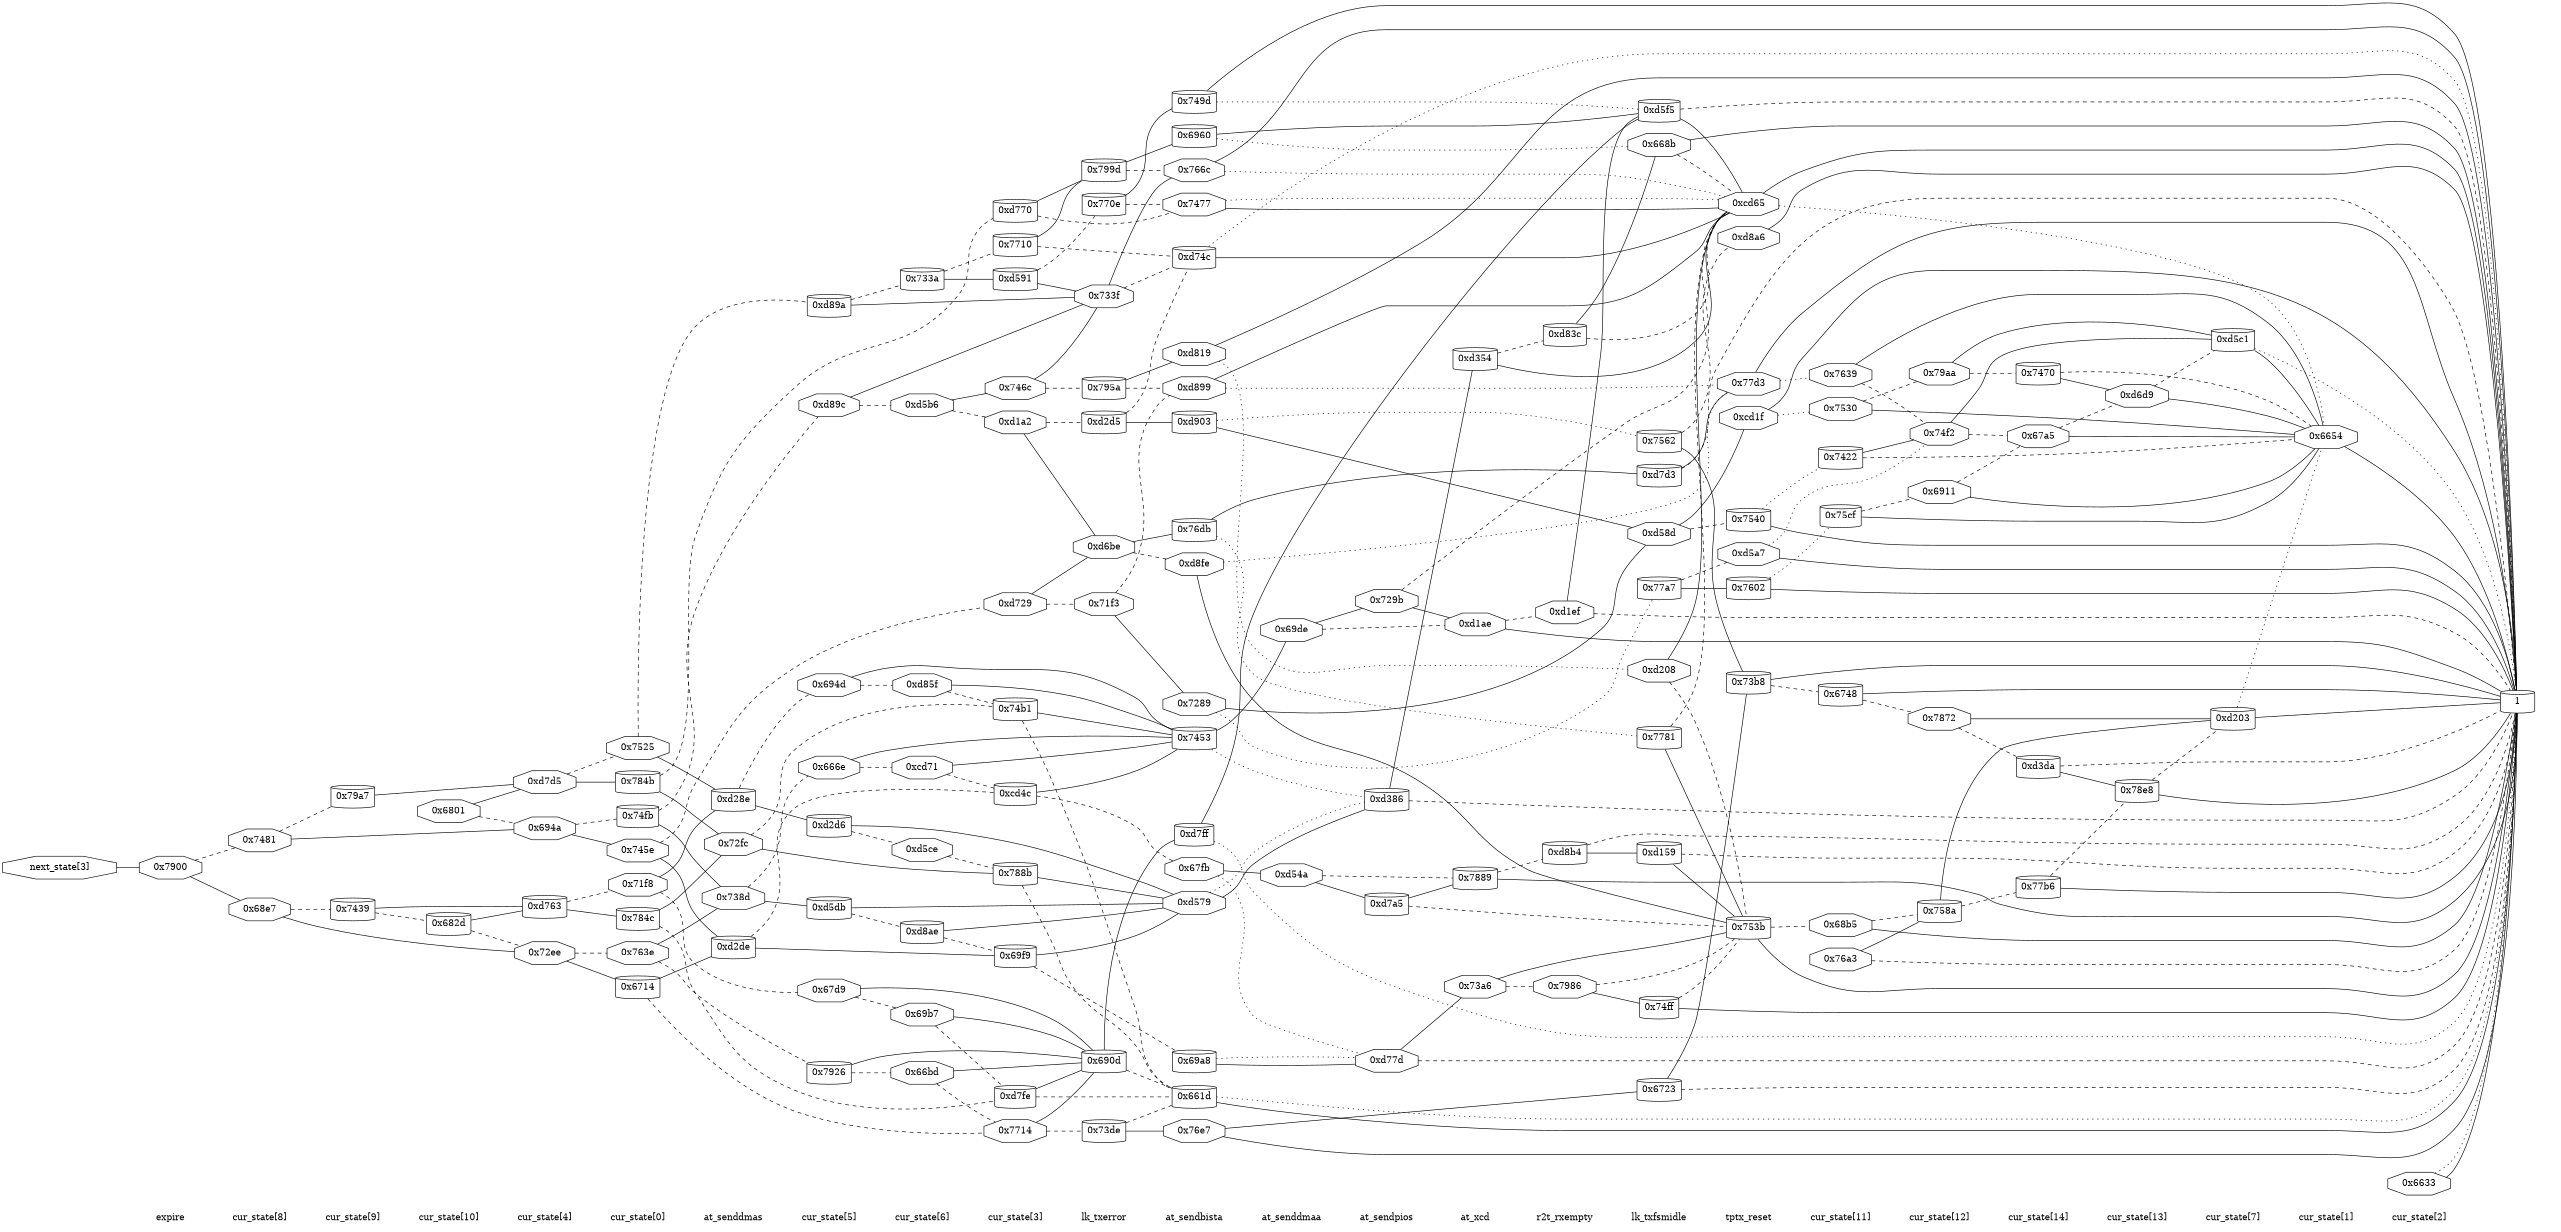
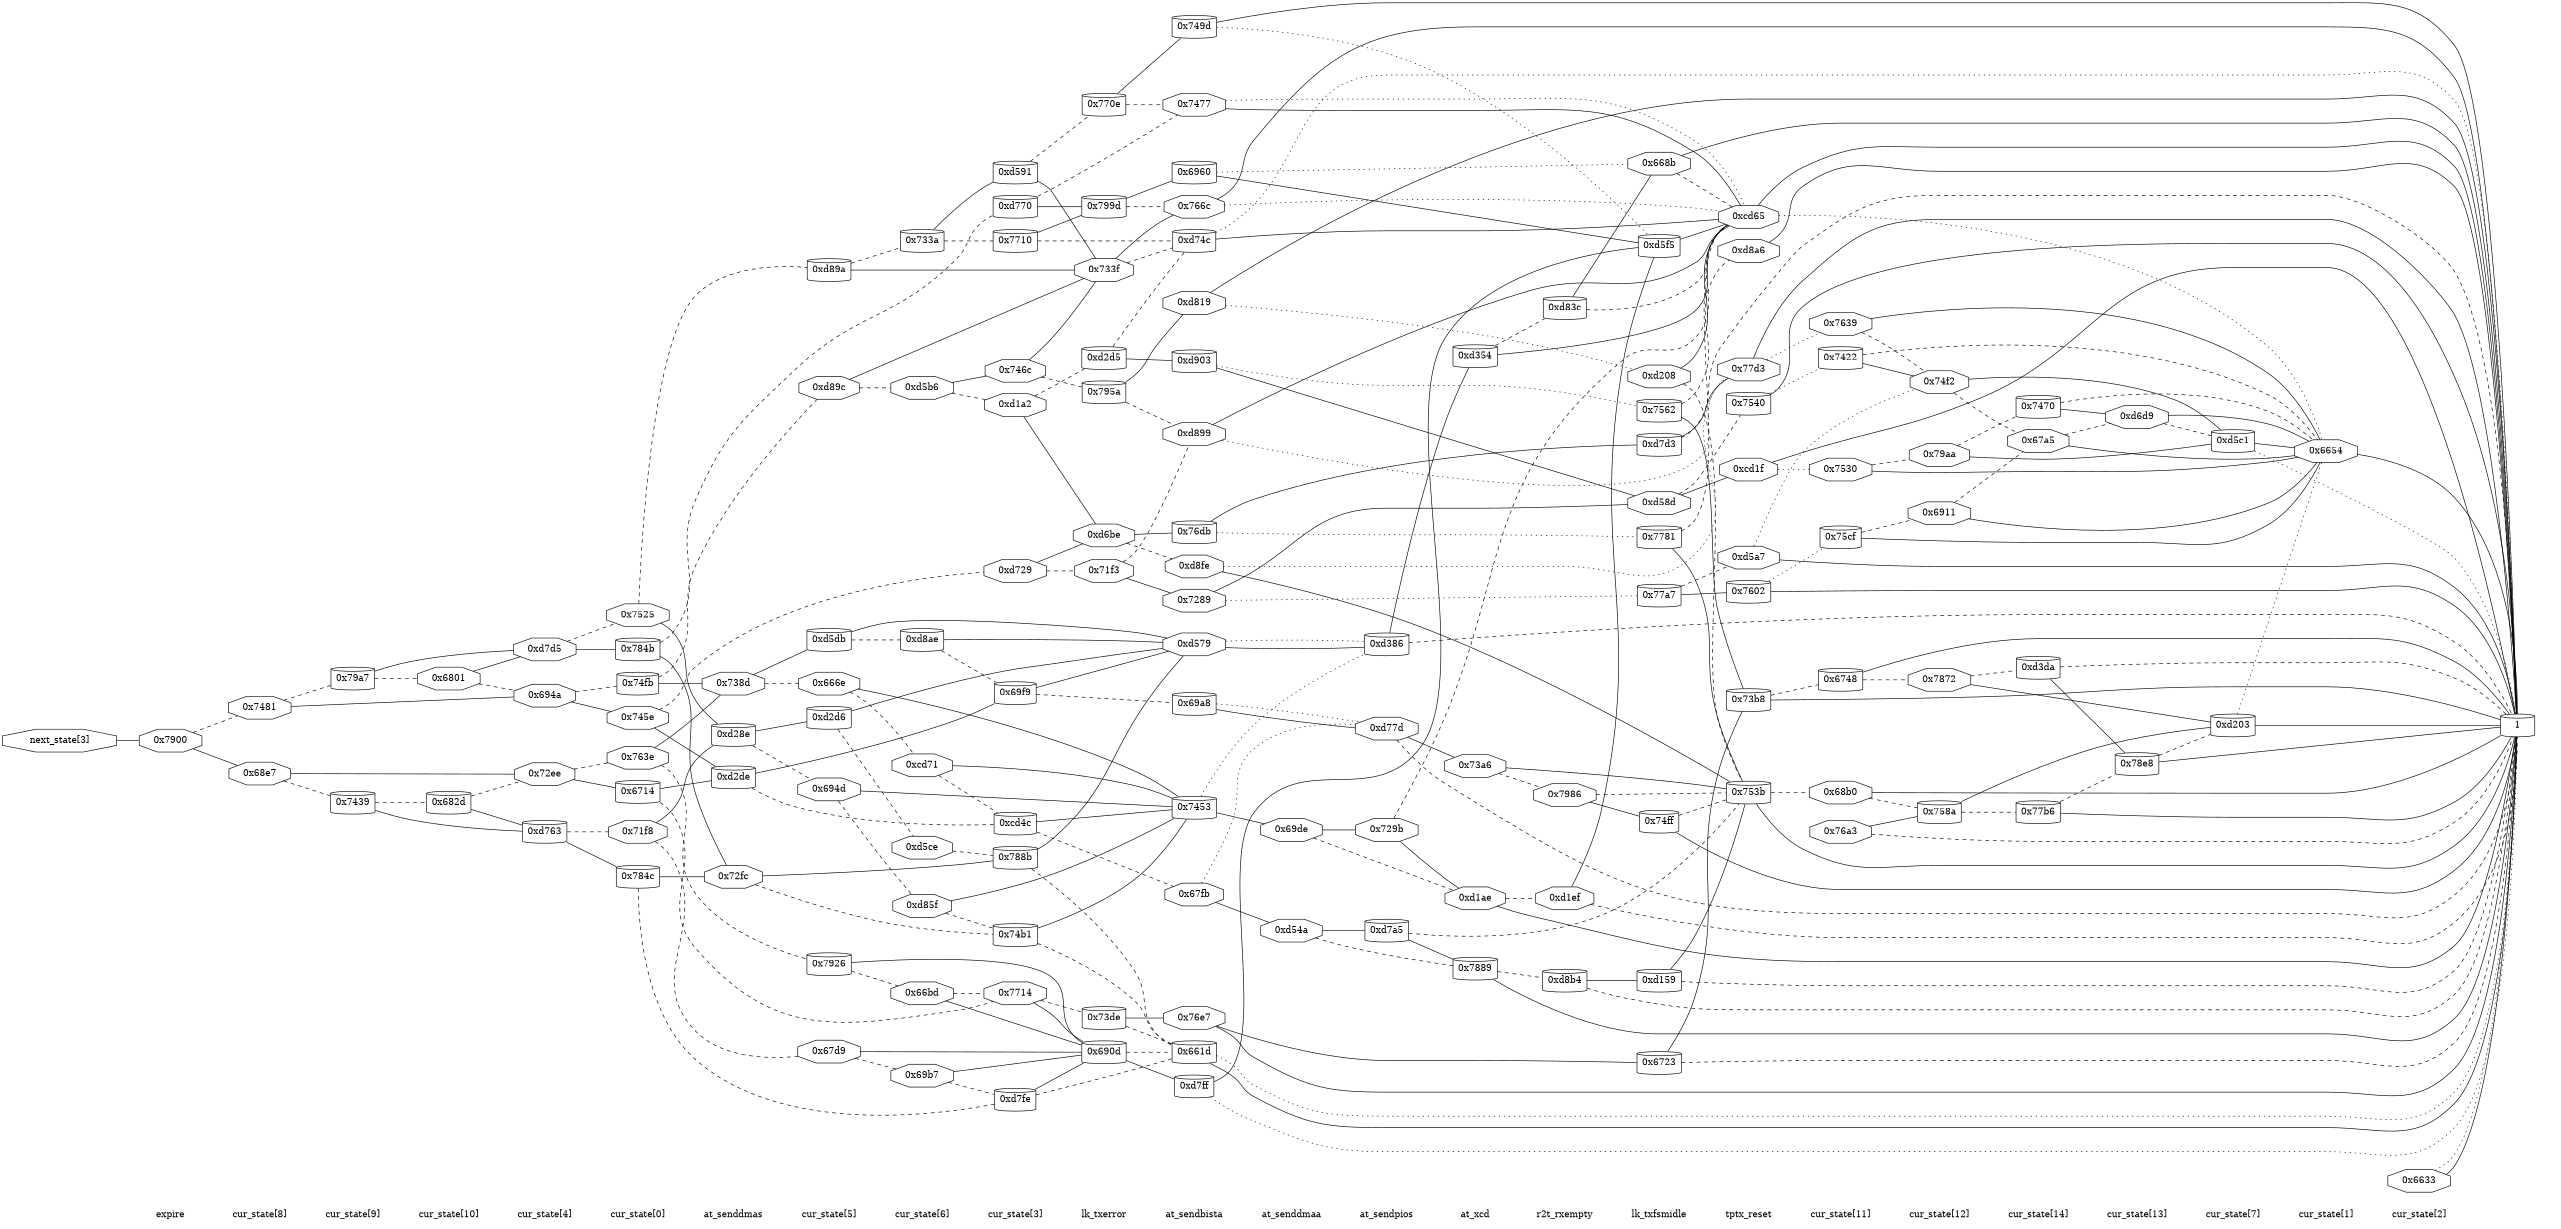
edge "0xd5f5" -- "1": removed
edge "0x79a7" -- "0x6801": added
node "0x68b5": label "0x68b5" -> "0x68b0"
